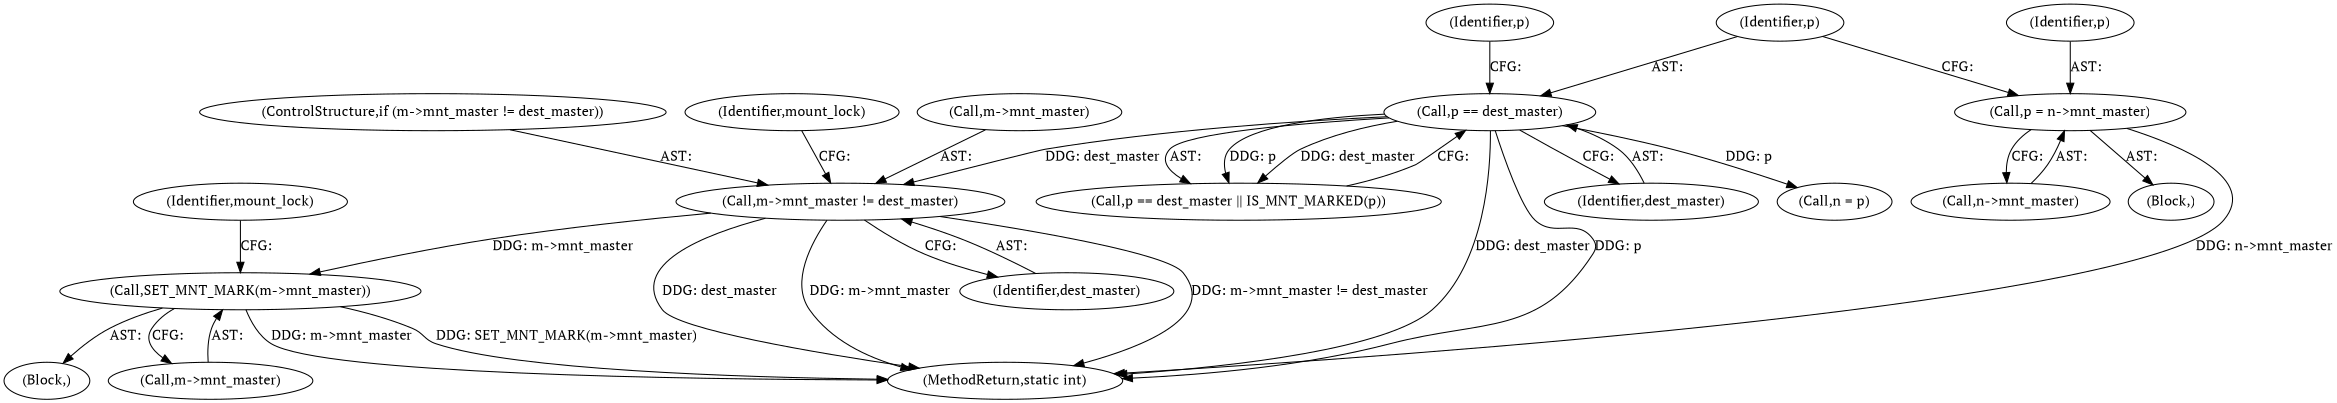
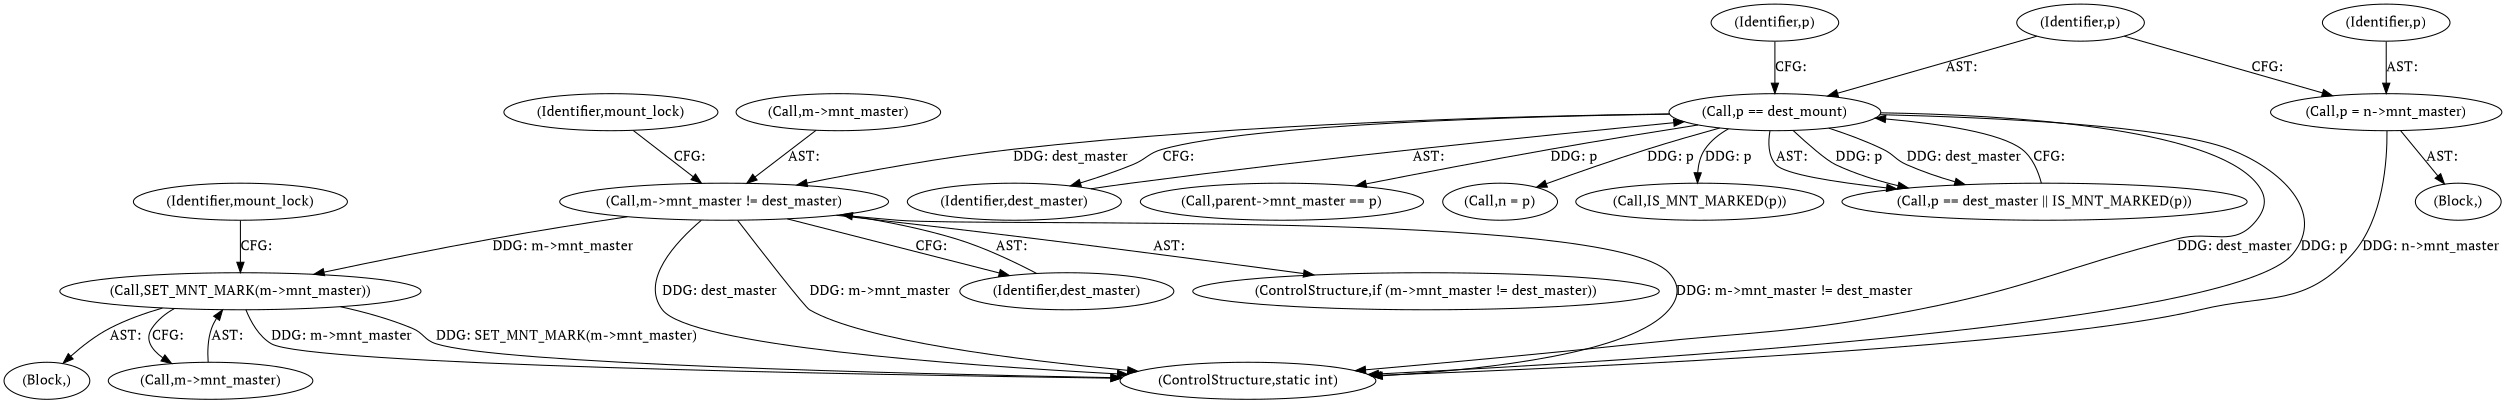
node "(Call,p == dest_master)": label "(Call,p == dest_master)" -> "(Call,p == dest_mount)"
edge "(ControlStructure,if (m->mnt_master != dest_master))" -> "(Call,m->mnt_master != dest_master)": reversed
node "(Call,parent->mnt_master == p)": added
node "(Call,IS_MNT_MARKED(p))": added
node "(Call,n->mnt_master)": removed
node "(MethodReturn,static int)": label "(MethodReturn,static int)" -> "(ControlStructure,static int)"
